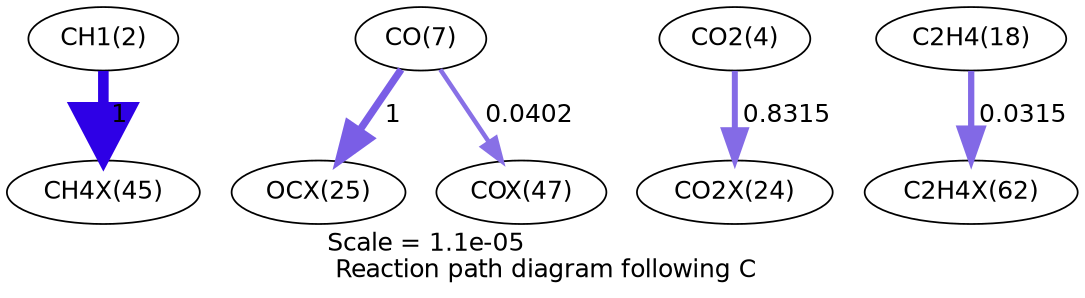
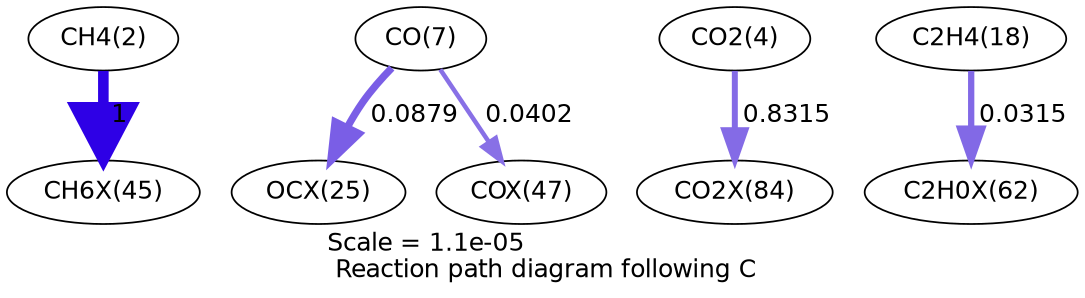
node "CH1(2)": label "CH1(2)" -> "CH4(2)"
edge "CO(7)" -> "OCX(25)": label " 1" -> " 0.0879"
node "CH4X(45)": label "CH4X(45)" -> "CH6X(45)"
node "CO2X(24)": label "CO2X(24)" -> "CO2X(84)"
node "C2H4X(62)": label "C2H4X(62)" -> "C2H0X(62)"
